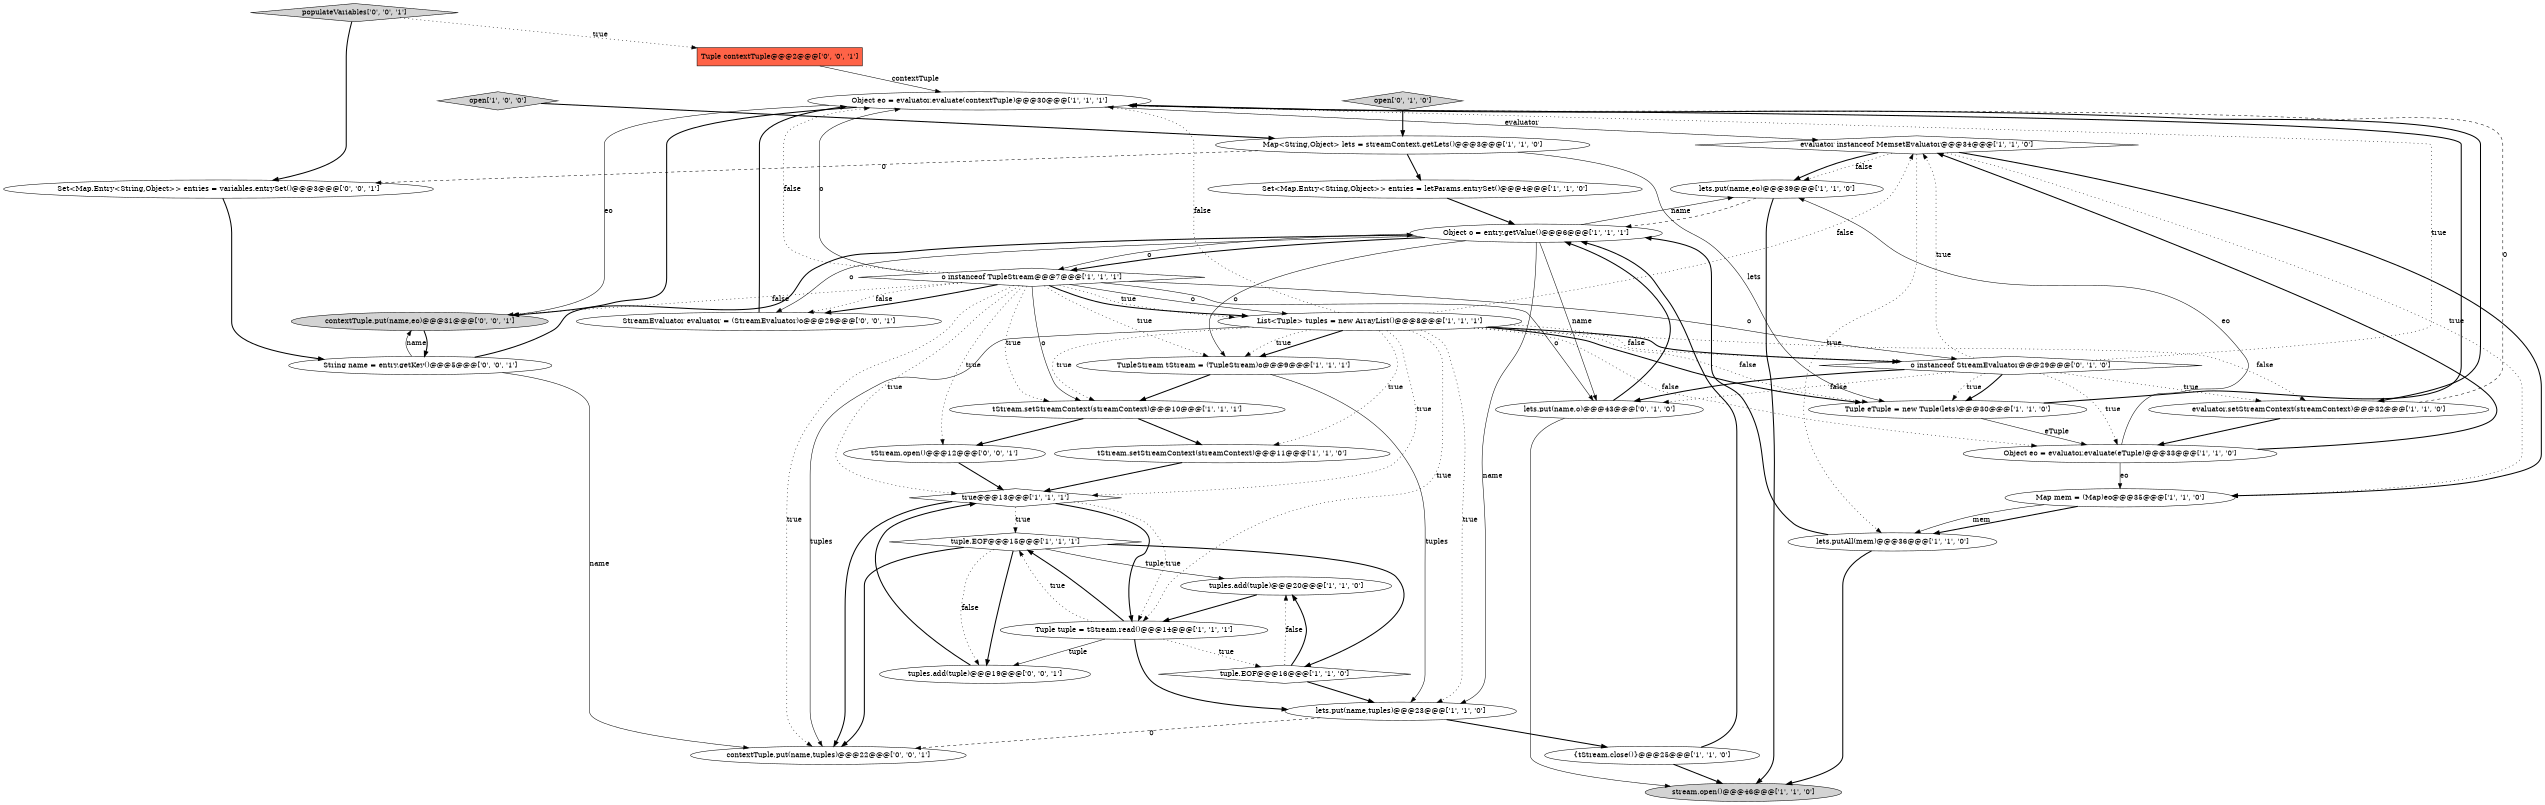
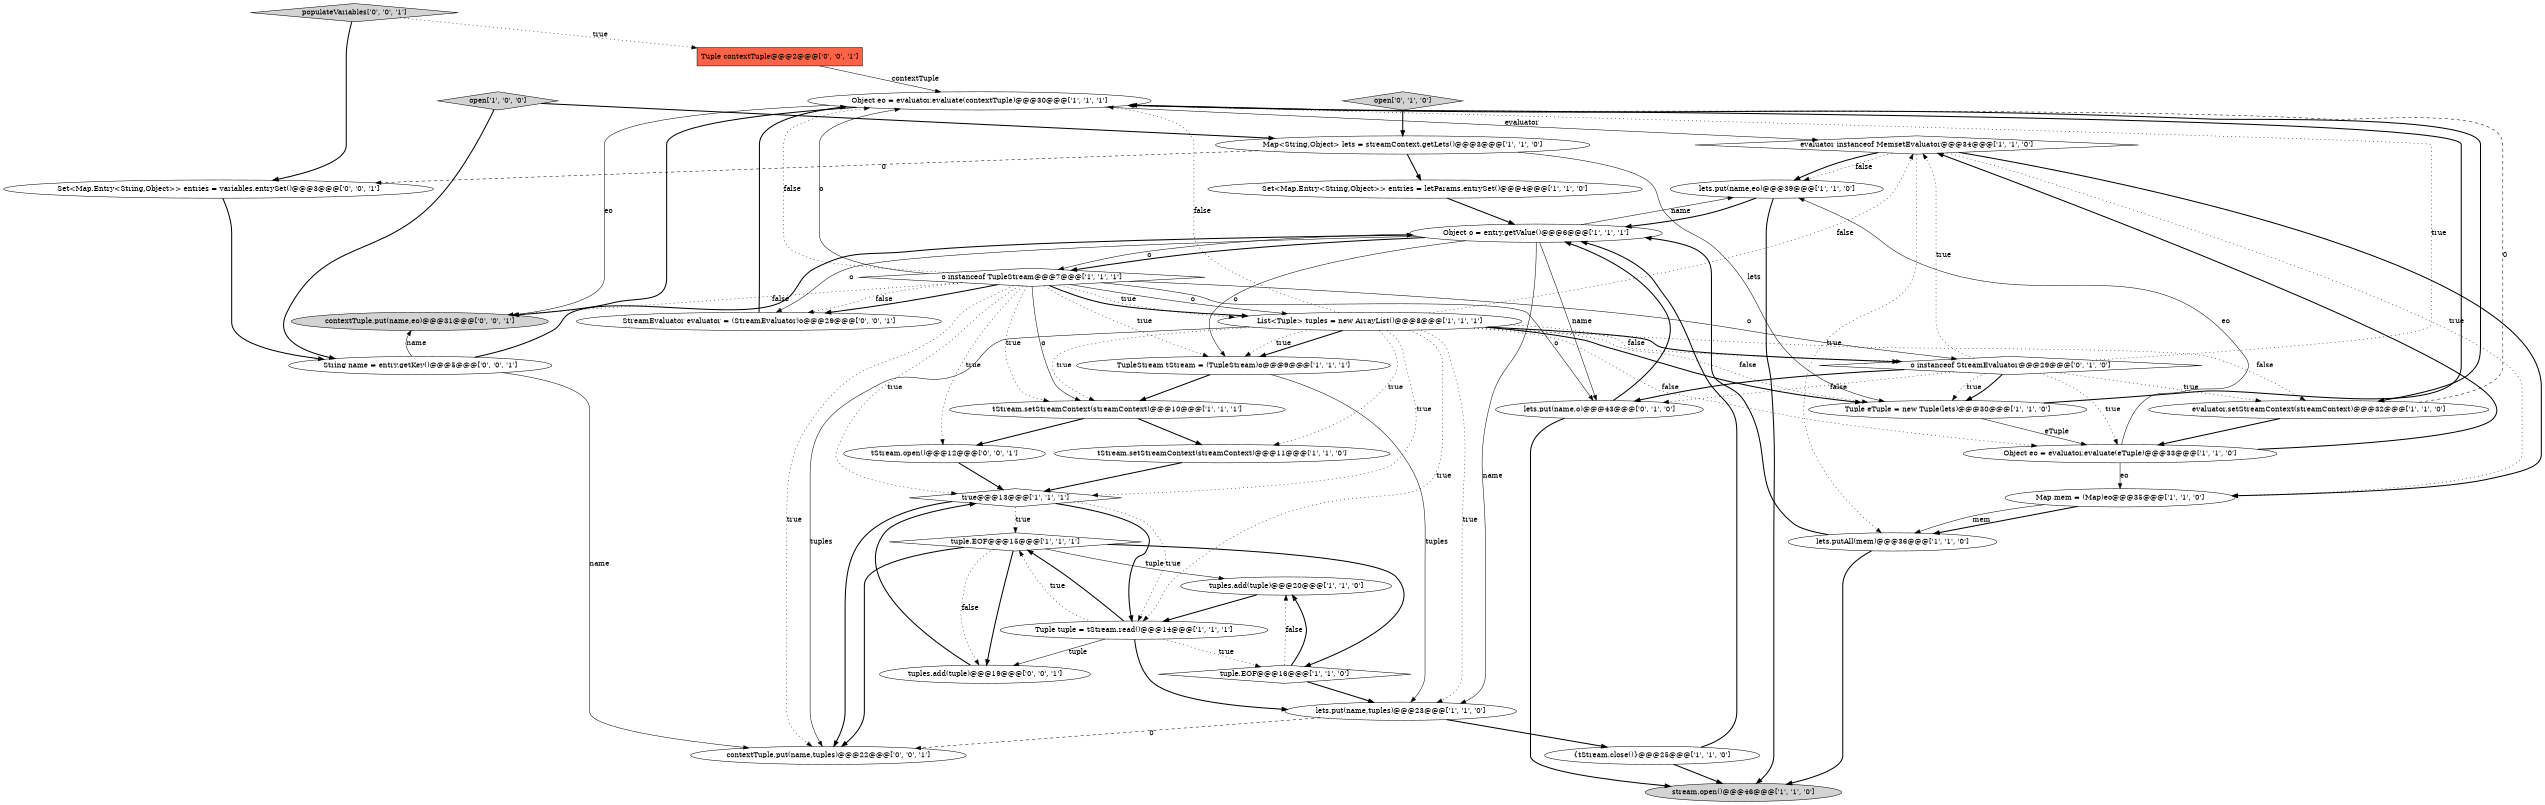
edge "lets.put(name,eo)@@@39@@@['1', '1', '0']" -> "Object o = entry.getValue()@@@6@@@['1', '1', '1']": style dashed -> bold
edge "contextTuple.put(name,eo)@@@31@@@['0', '0', '1']" -> "String name = entry.getKey()@@@5@@@['0', '0', '1']": now "open['1', '0', '0']" -> "String name = entry.getKey()@@@5@@@['0', '0', '1']"
edge "lets.put(name,o)@@@43@@@['0', '1', '0']" -> "stream.open()@@@46@@@['1', '1', '0']": style solid -> bold
